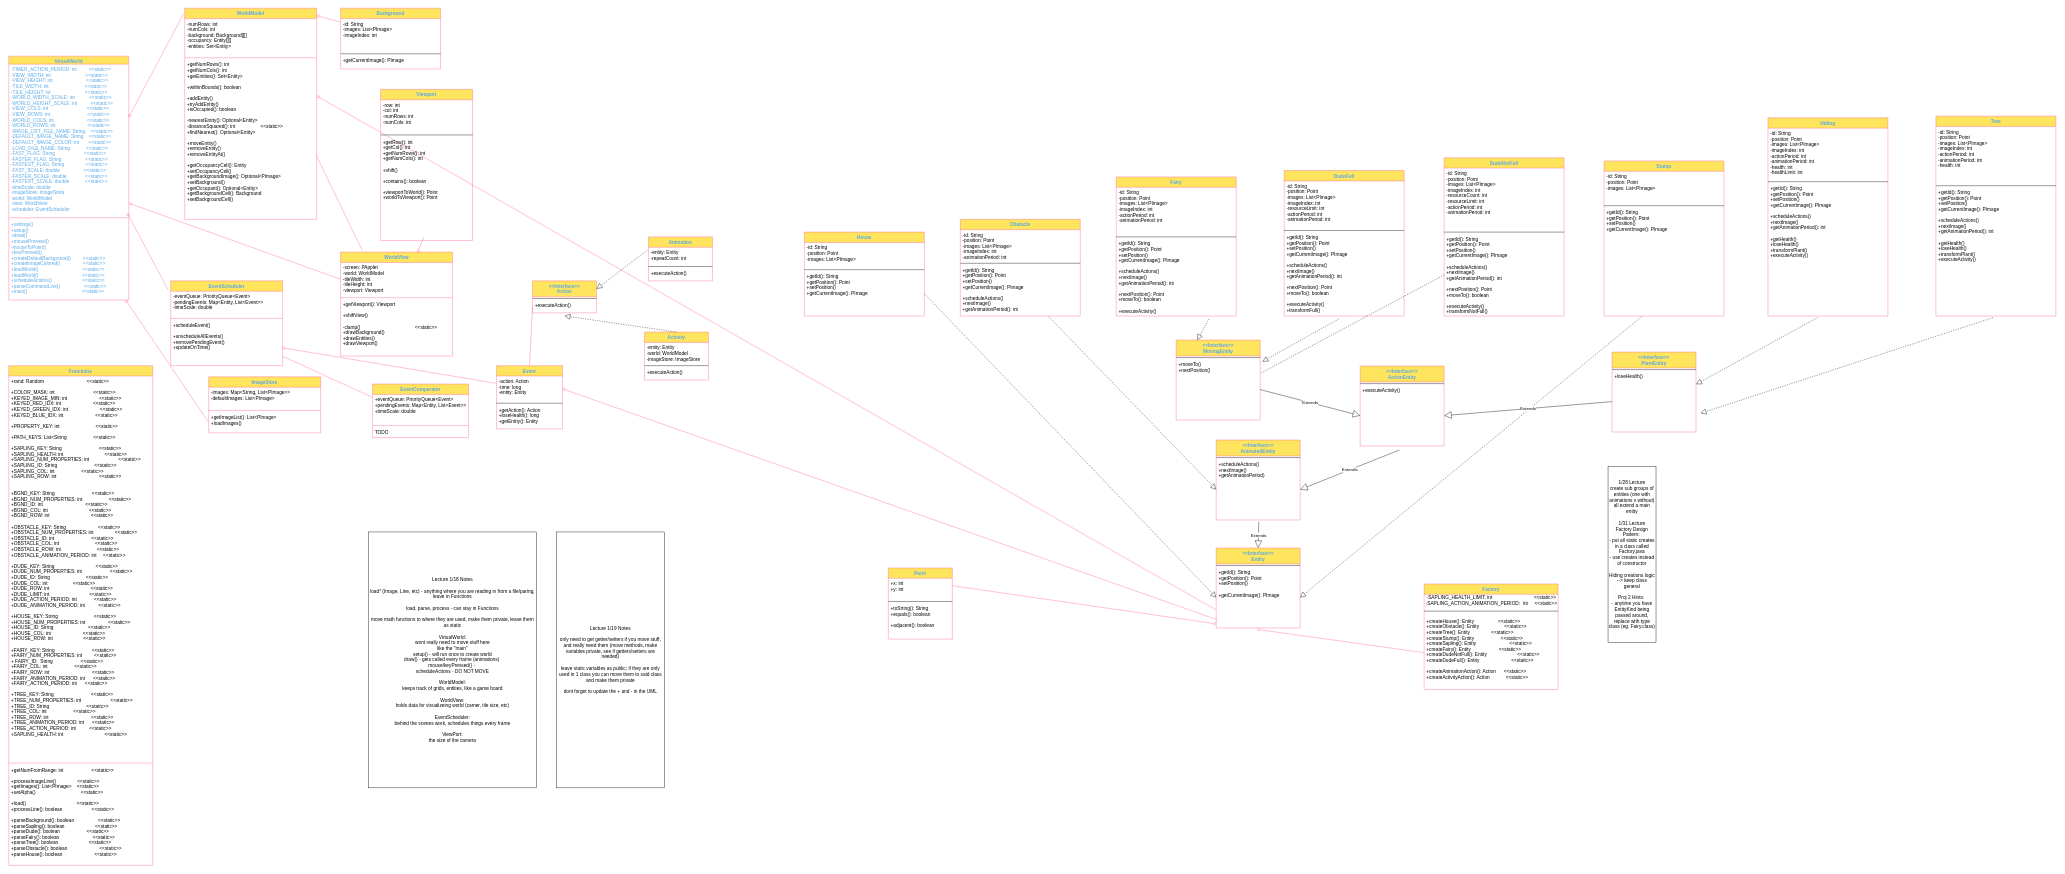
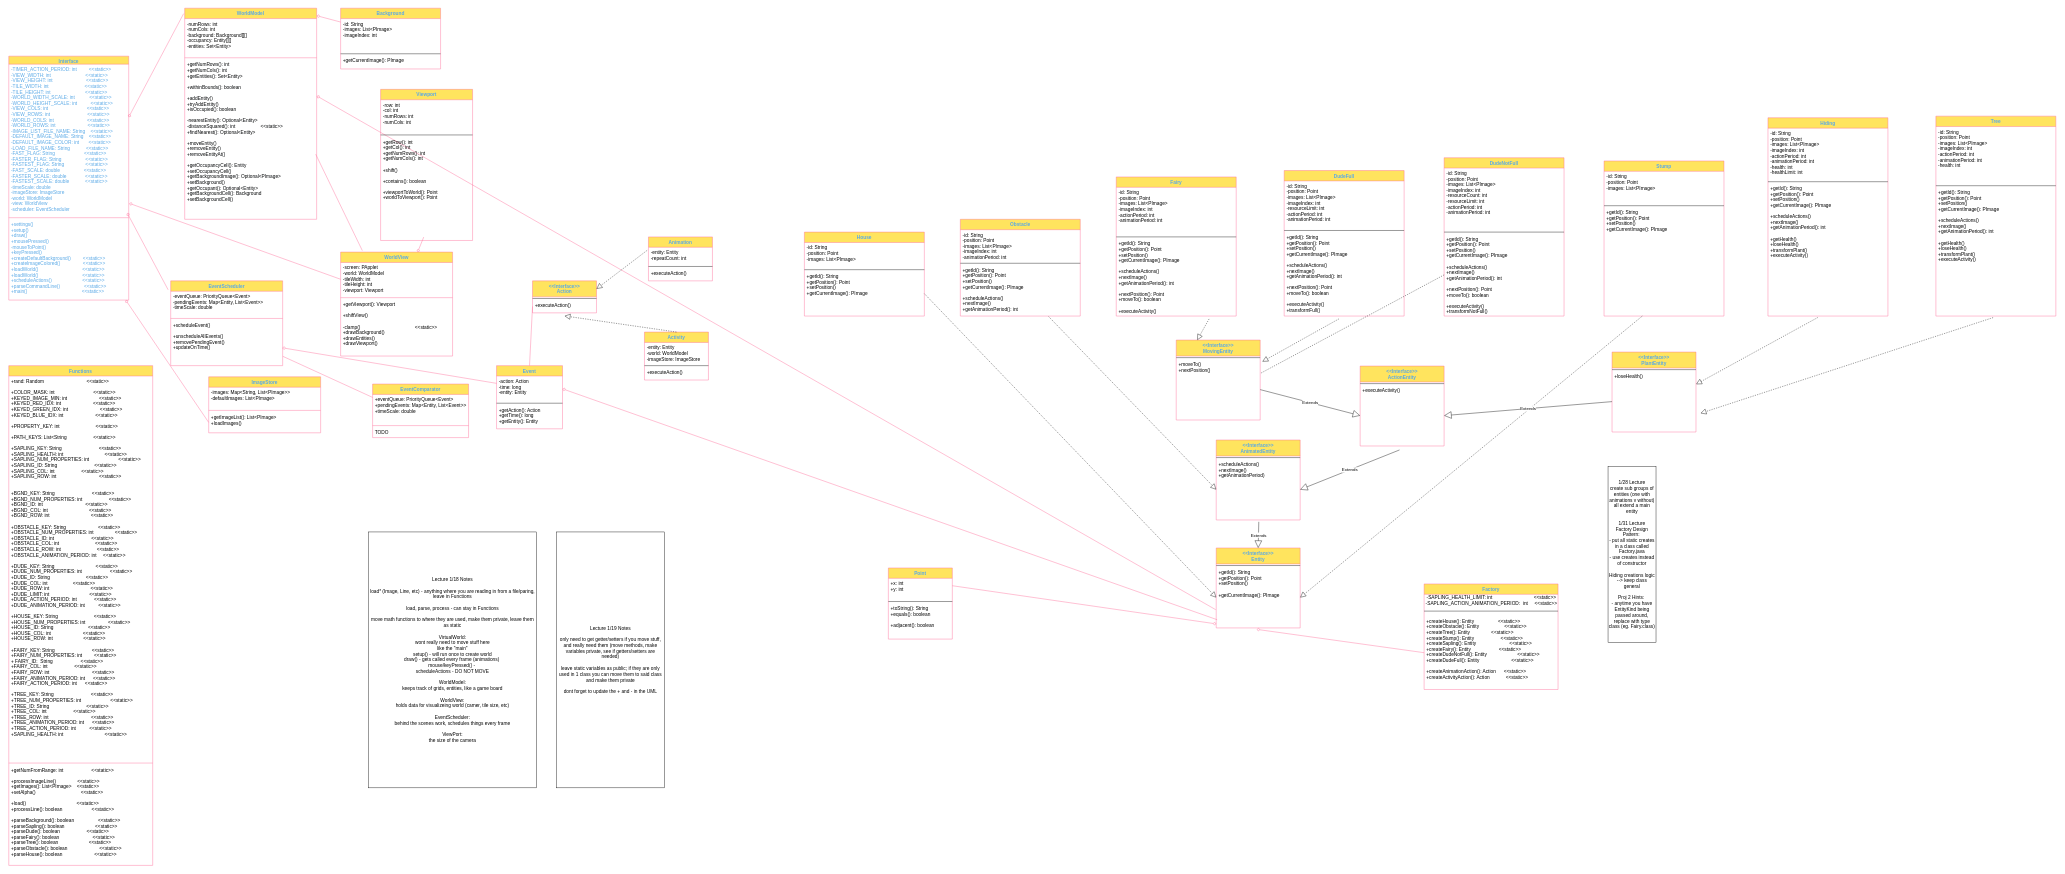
node "VirtualWorld": label "VirtualWorld" -> "Interface"
node "+getAction(): Action +loseHealth(): long +getEntity(): Entity": label "+getAction(): Action +loseHealth(): long +getEntity(): Entity" -> "+getAction(): Action +getTime(): long +getEntity(): Entity"
